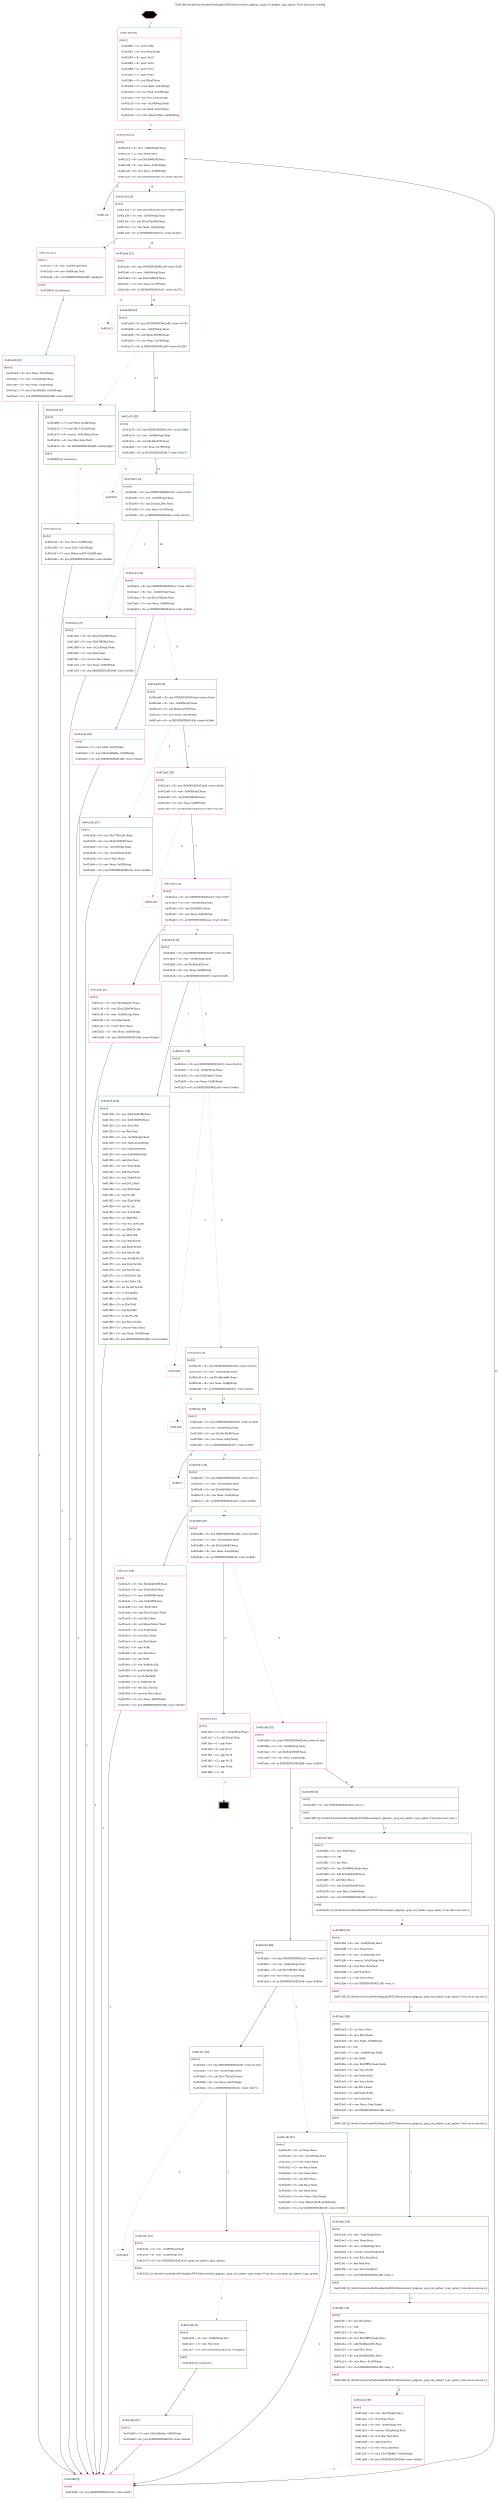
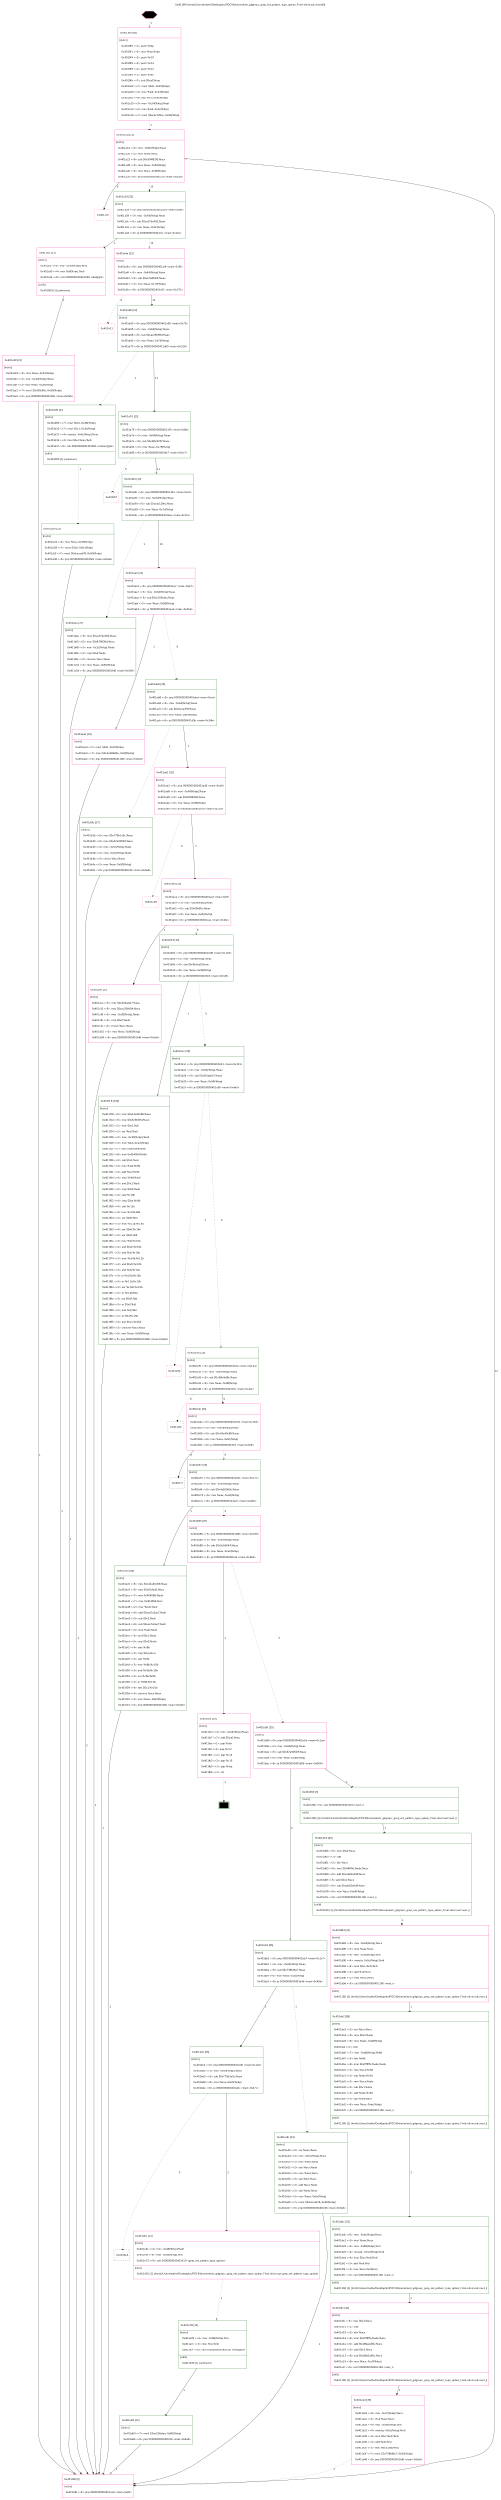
node "0x401ec0 [88]": color deeppink -> darkgreen
node "0x401e84 [12]": color deeppink -> darkgreen
